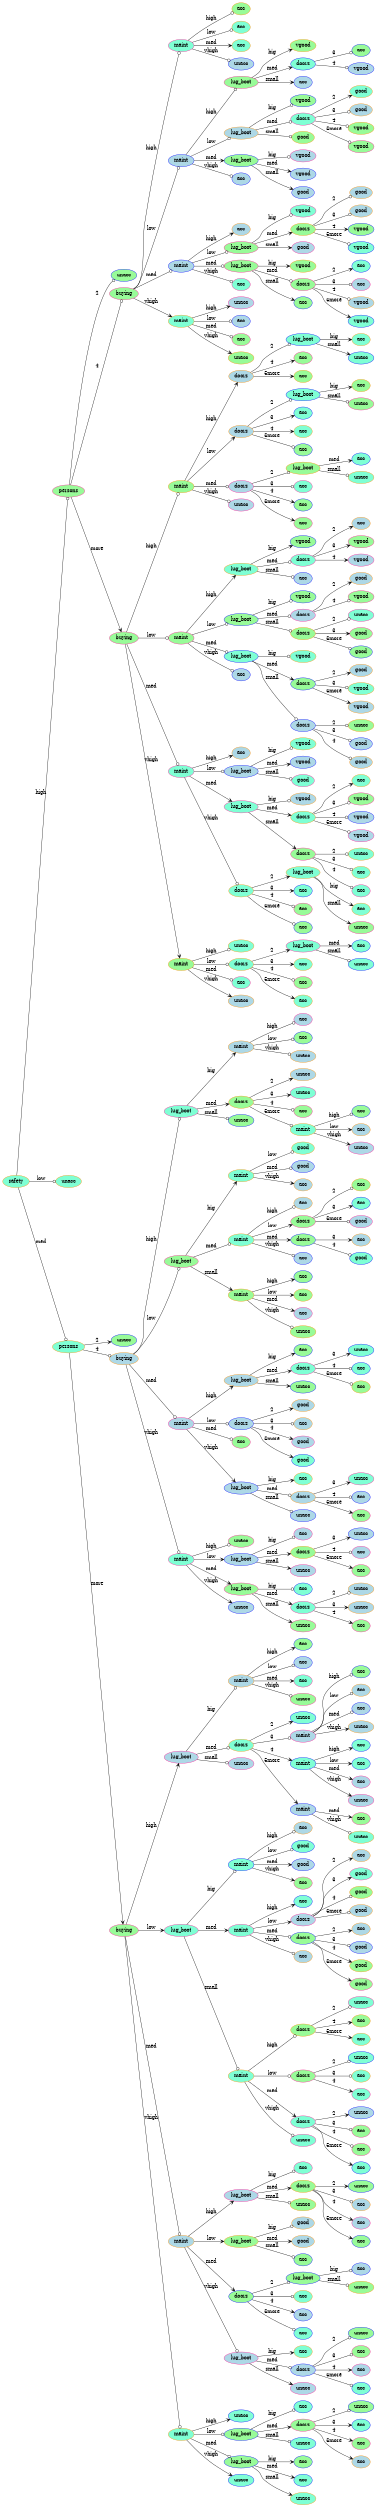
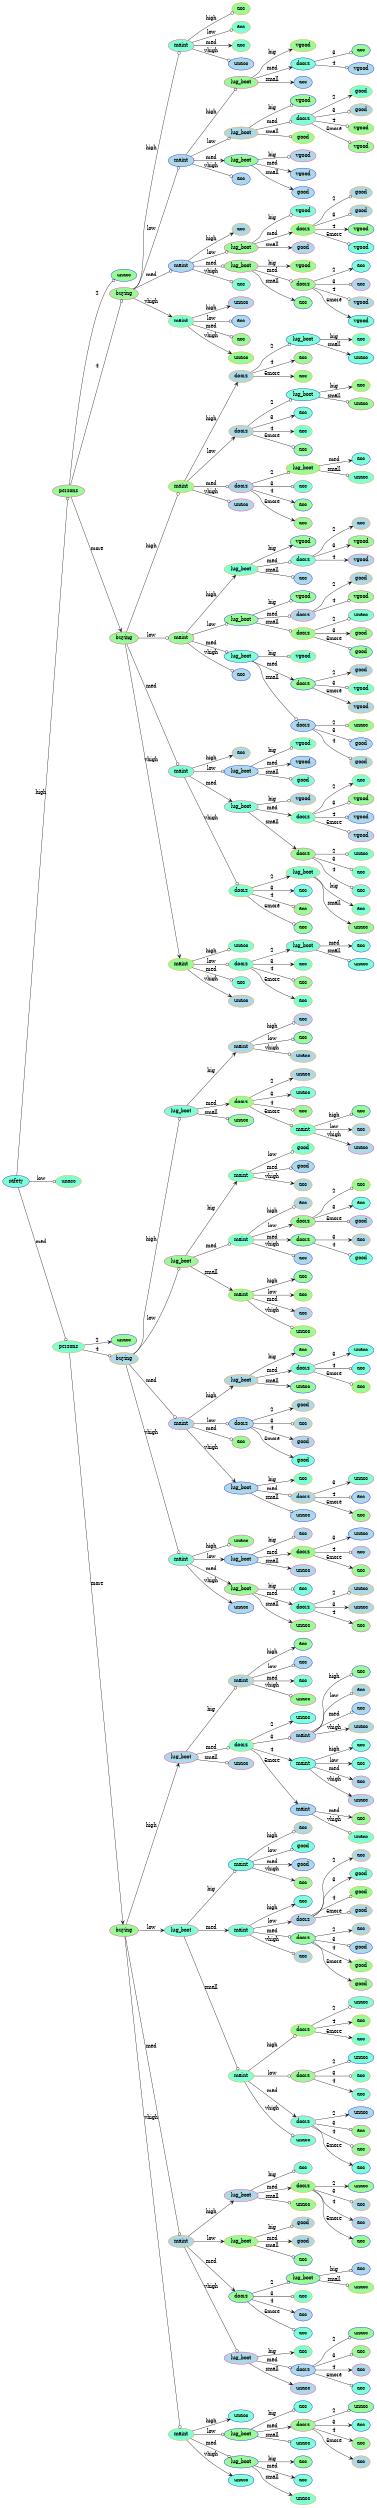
node "safety": color darkorange -> blue
